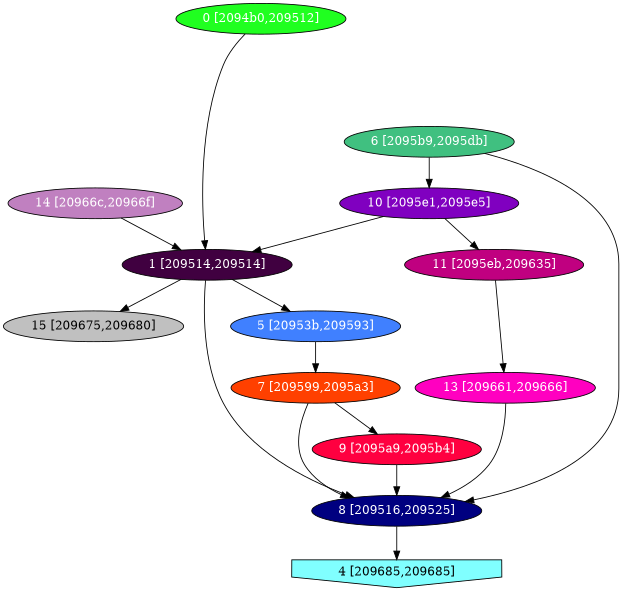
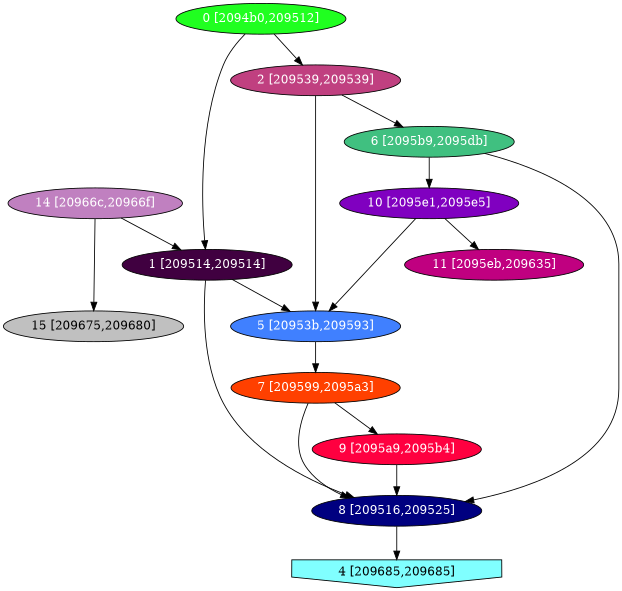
node "2 [209539,209539]": added
edge "10 [2095e1,2095e5]" -> "1 [209514,209514]": now "10 [2095e1,2095e5]" -> "5 [20953b,209593]"
edge "1 [209514,209514]" -> "15 [209675,209680]": now "14 [20966c,20966f]" -> "15 [209675,209680]"
node "13 [209661,209666]": removed
